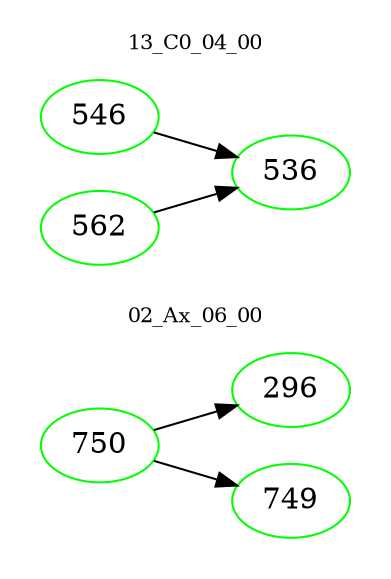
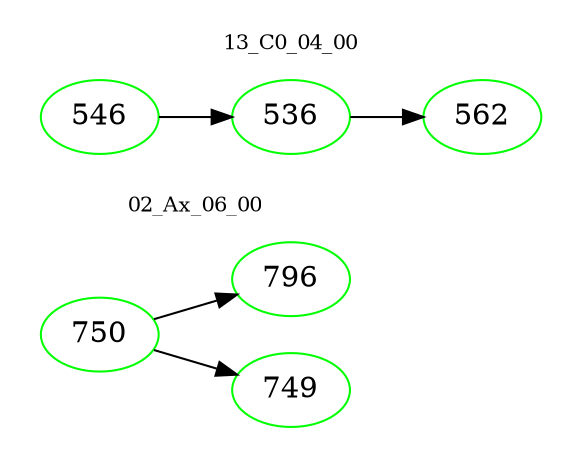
edge "562" -> "536": reversed
node "296": label "296" -> "796"
